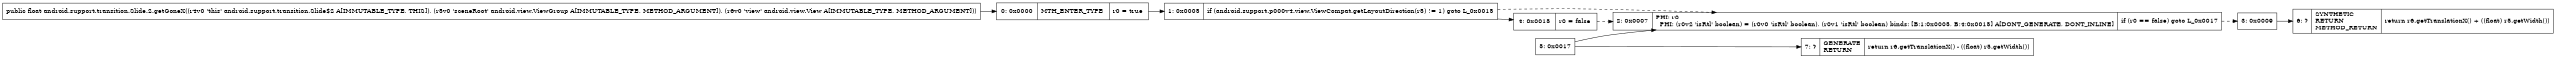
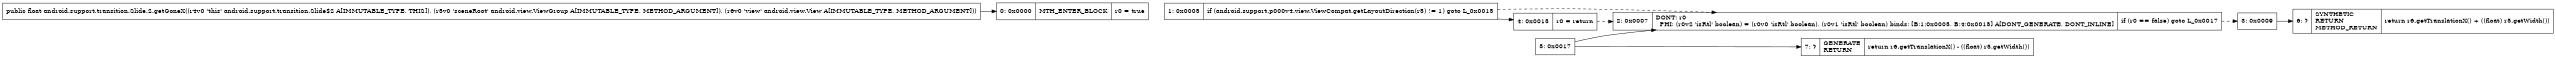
node "0: 0x0000": text "MTH_ENTER_TYPE" -> "MTH_ENTER_BLOCK"
edge "0: 0x0000" -> "1: 0x0005": removed
node "2: 0x0007": text "PHI: r0" -> "DONT: r0"
node "4: 0x0015": text "r0 = false" -> "r0 = return"
